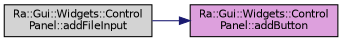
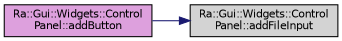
edge "Ra::Gui::Widgets::Control Panel::addFileInput" -> "Ra::Gui::Widgets::Control Panel::addButton": reversed
